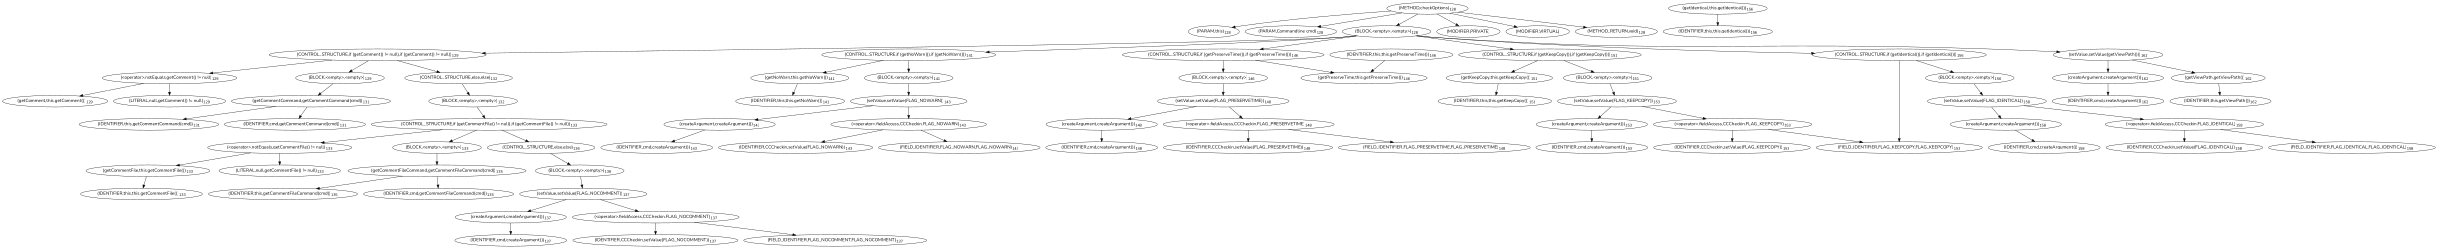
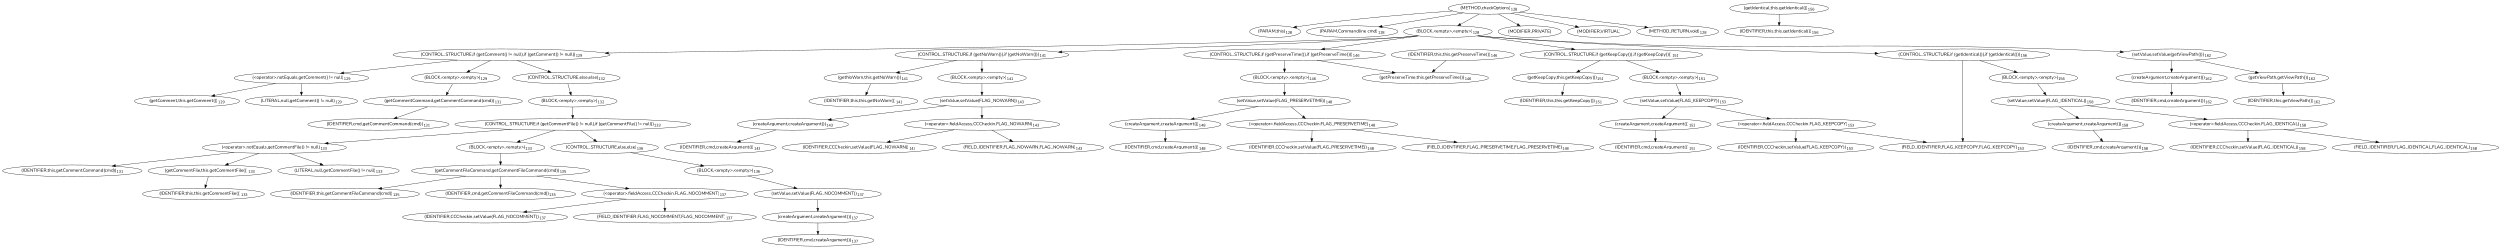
edge "(getCommentCommand,getCommentCommand(cmd))" -> "(IDENTIFIER,this,getCommentCommand(cmd))": now "(<operator>.notEquals,getCommentFile() != null)" -> "(IDENTIFIER,this,getCommentCommand(cmd))"
edge "(setValue,setValue(FLAG_NOCOMMENT))" -> "(<operator>.fieldAccess,CCCheckin.FLAG_NOCOMMENT)": now "(getCommentFileCommand,getCommentFileCommand(cmd))" -> "(<operator>.fieldAccess,CCCheckin.FLAG_NOCOMMENT)"
